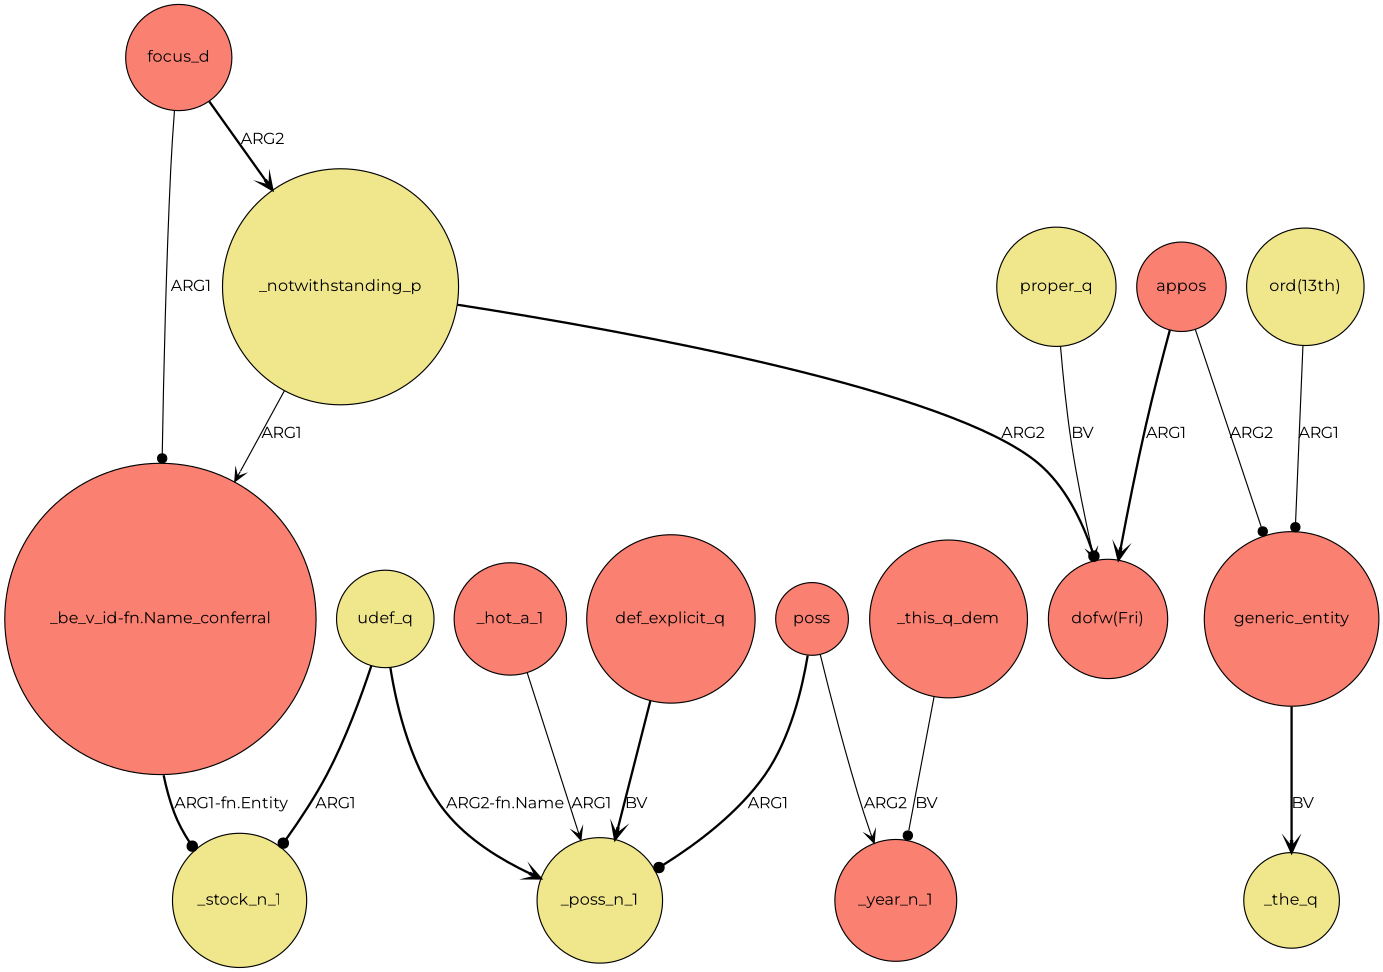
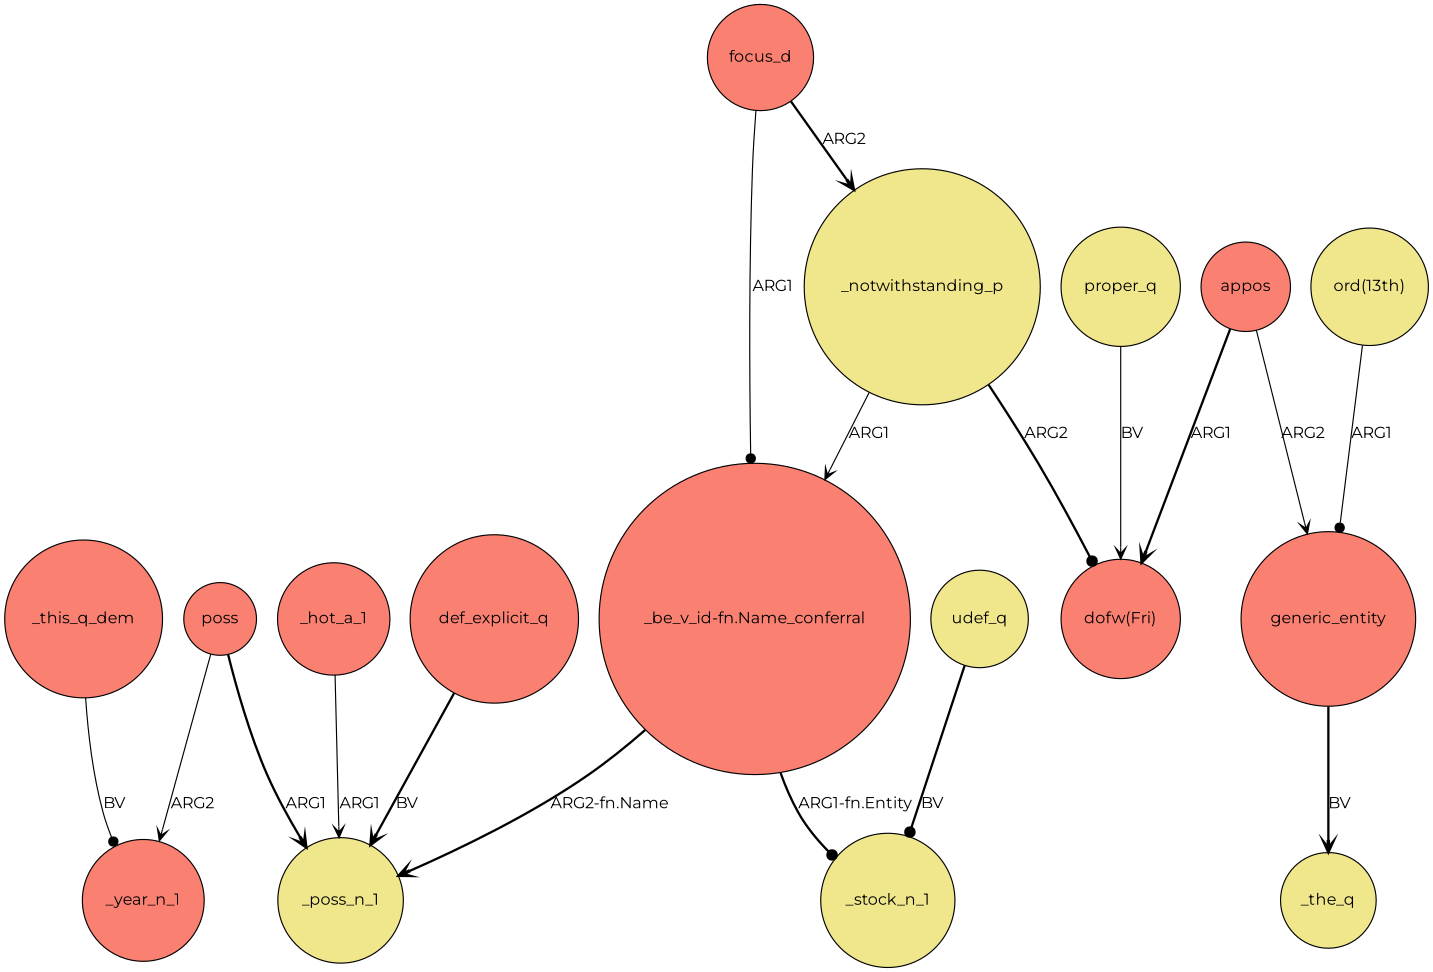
edge "appos" -> "generic_entity": arrowhead dot -> vee
edge "poss" -> "_poss_n_1": arrowhead dot -> vee
edge "udef_q" -> "_poss_n_1": now "_be_v_id-fn.Name_conferral" -> "_poss_n_1"
edge "udef_q" -> "_stock_n_1": label "ARG1" -> "BV"
